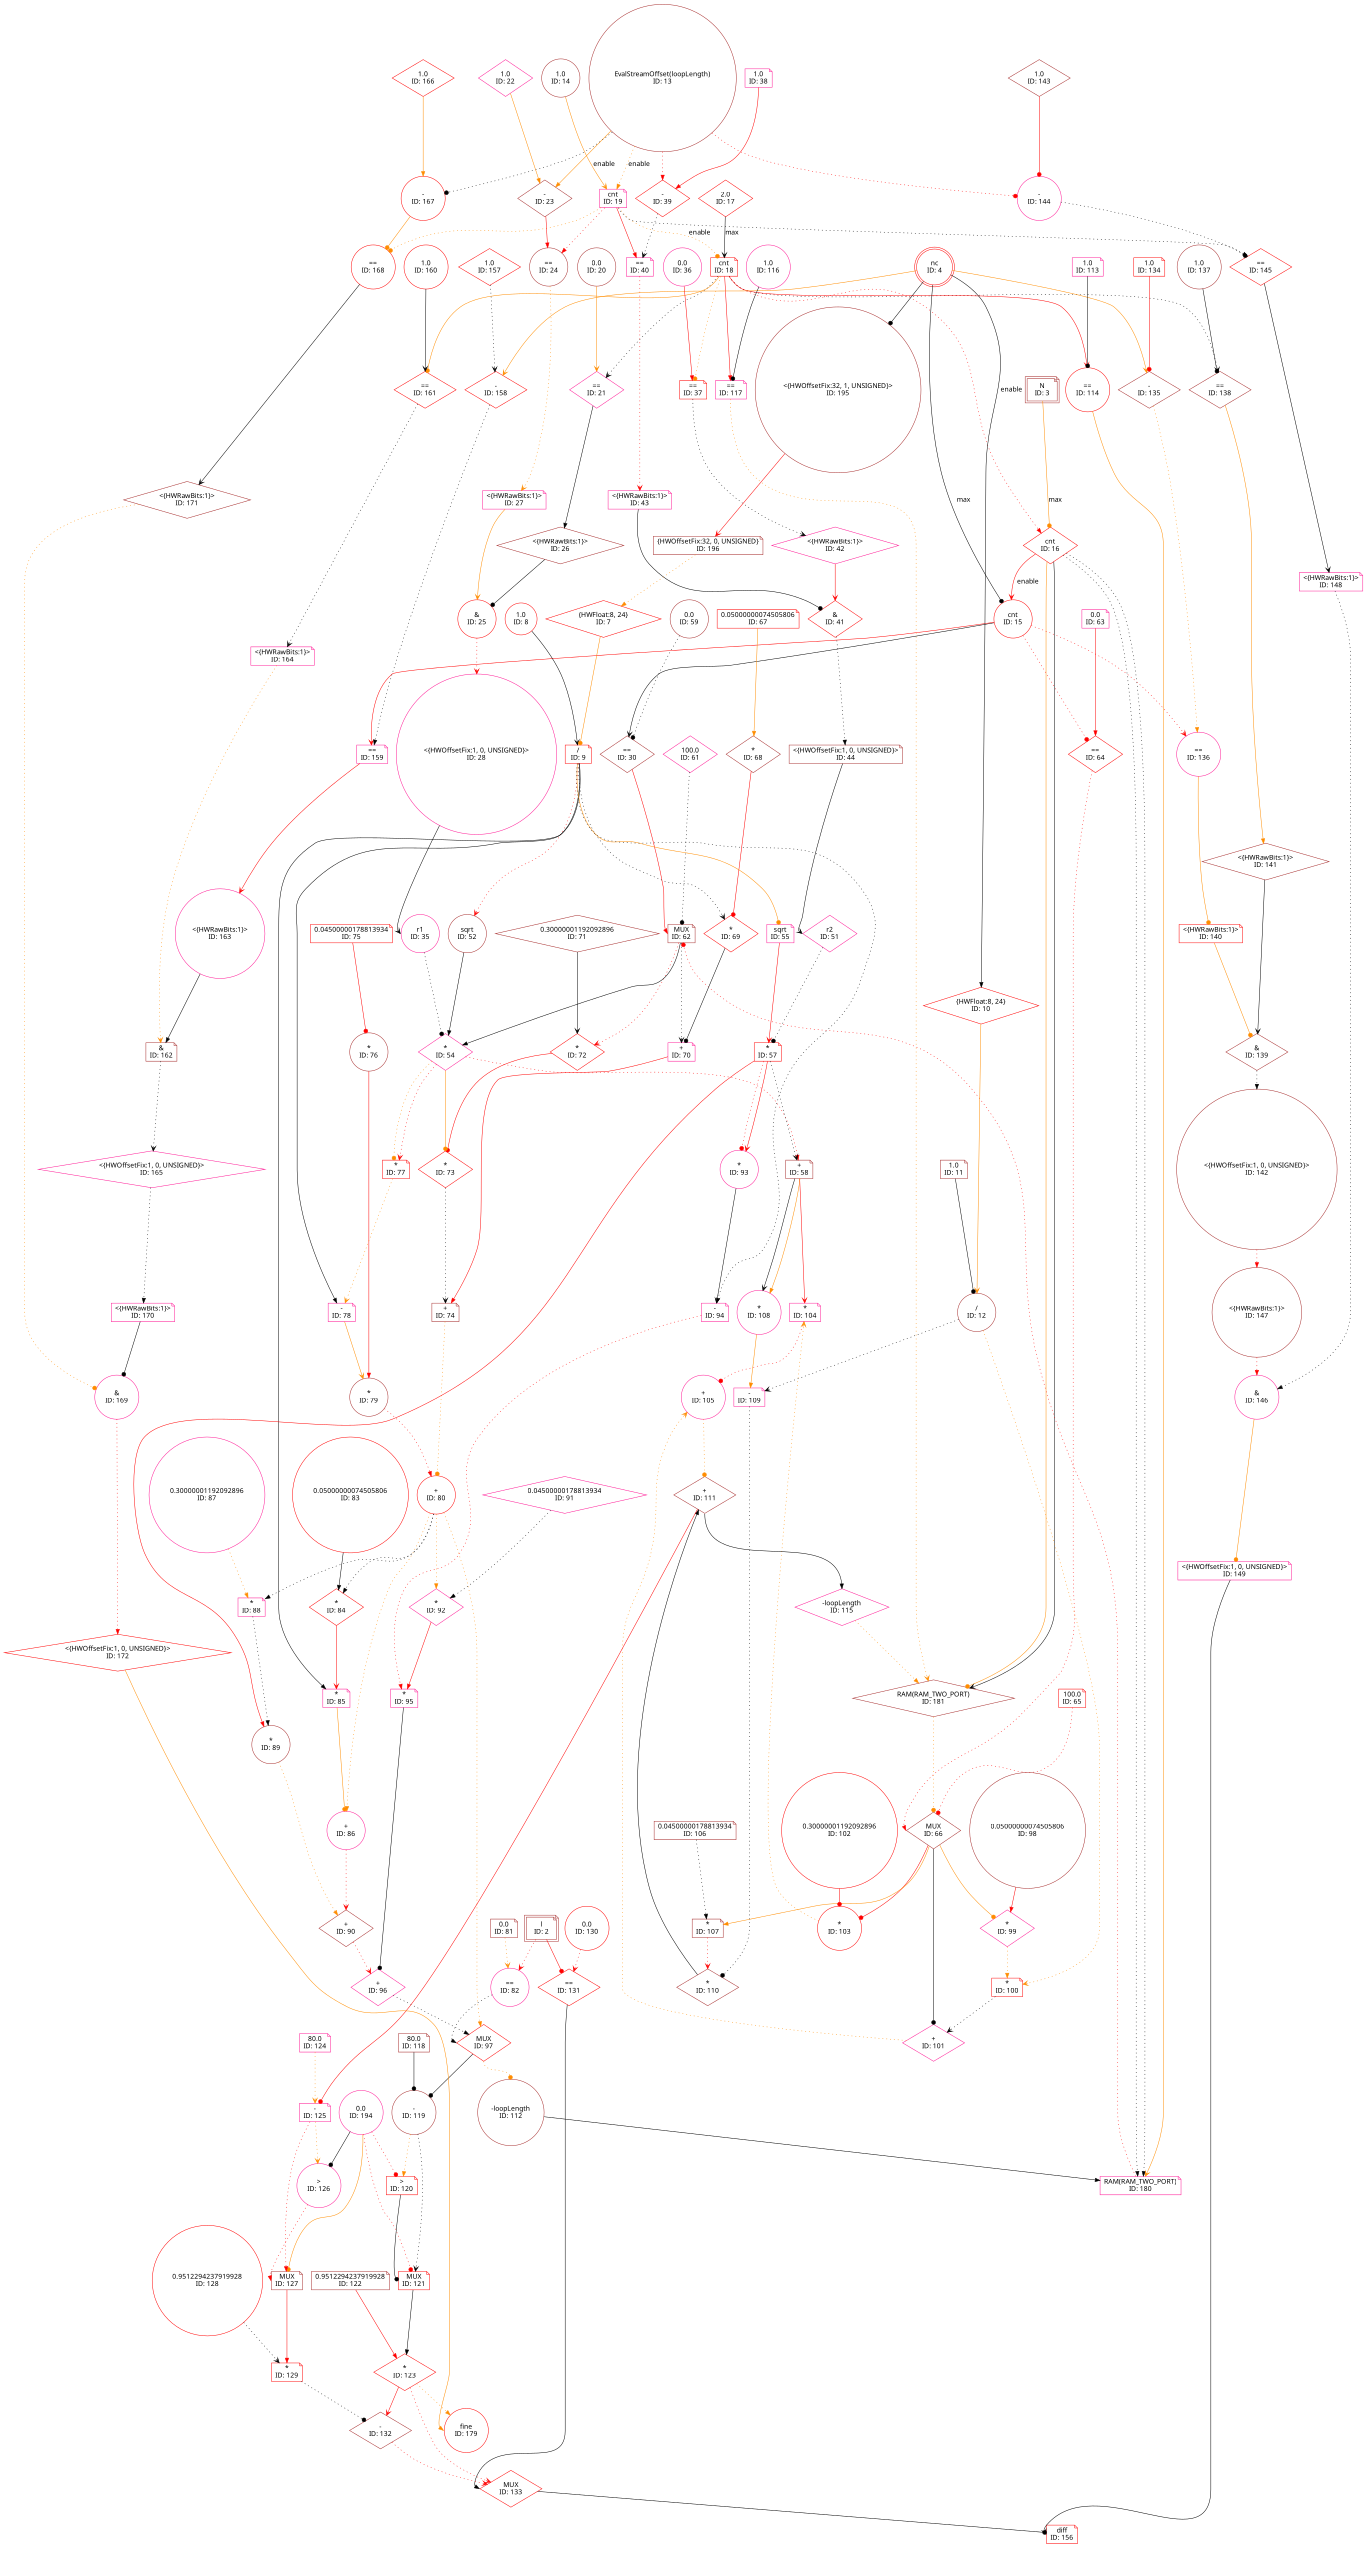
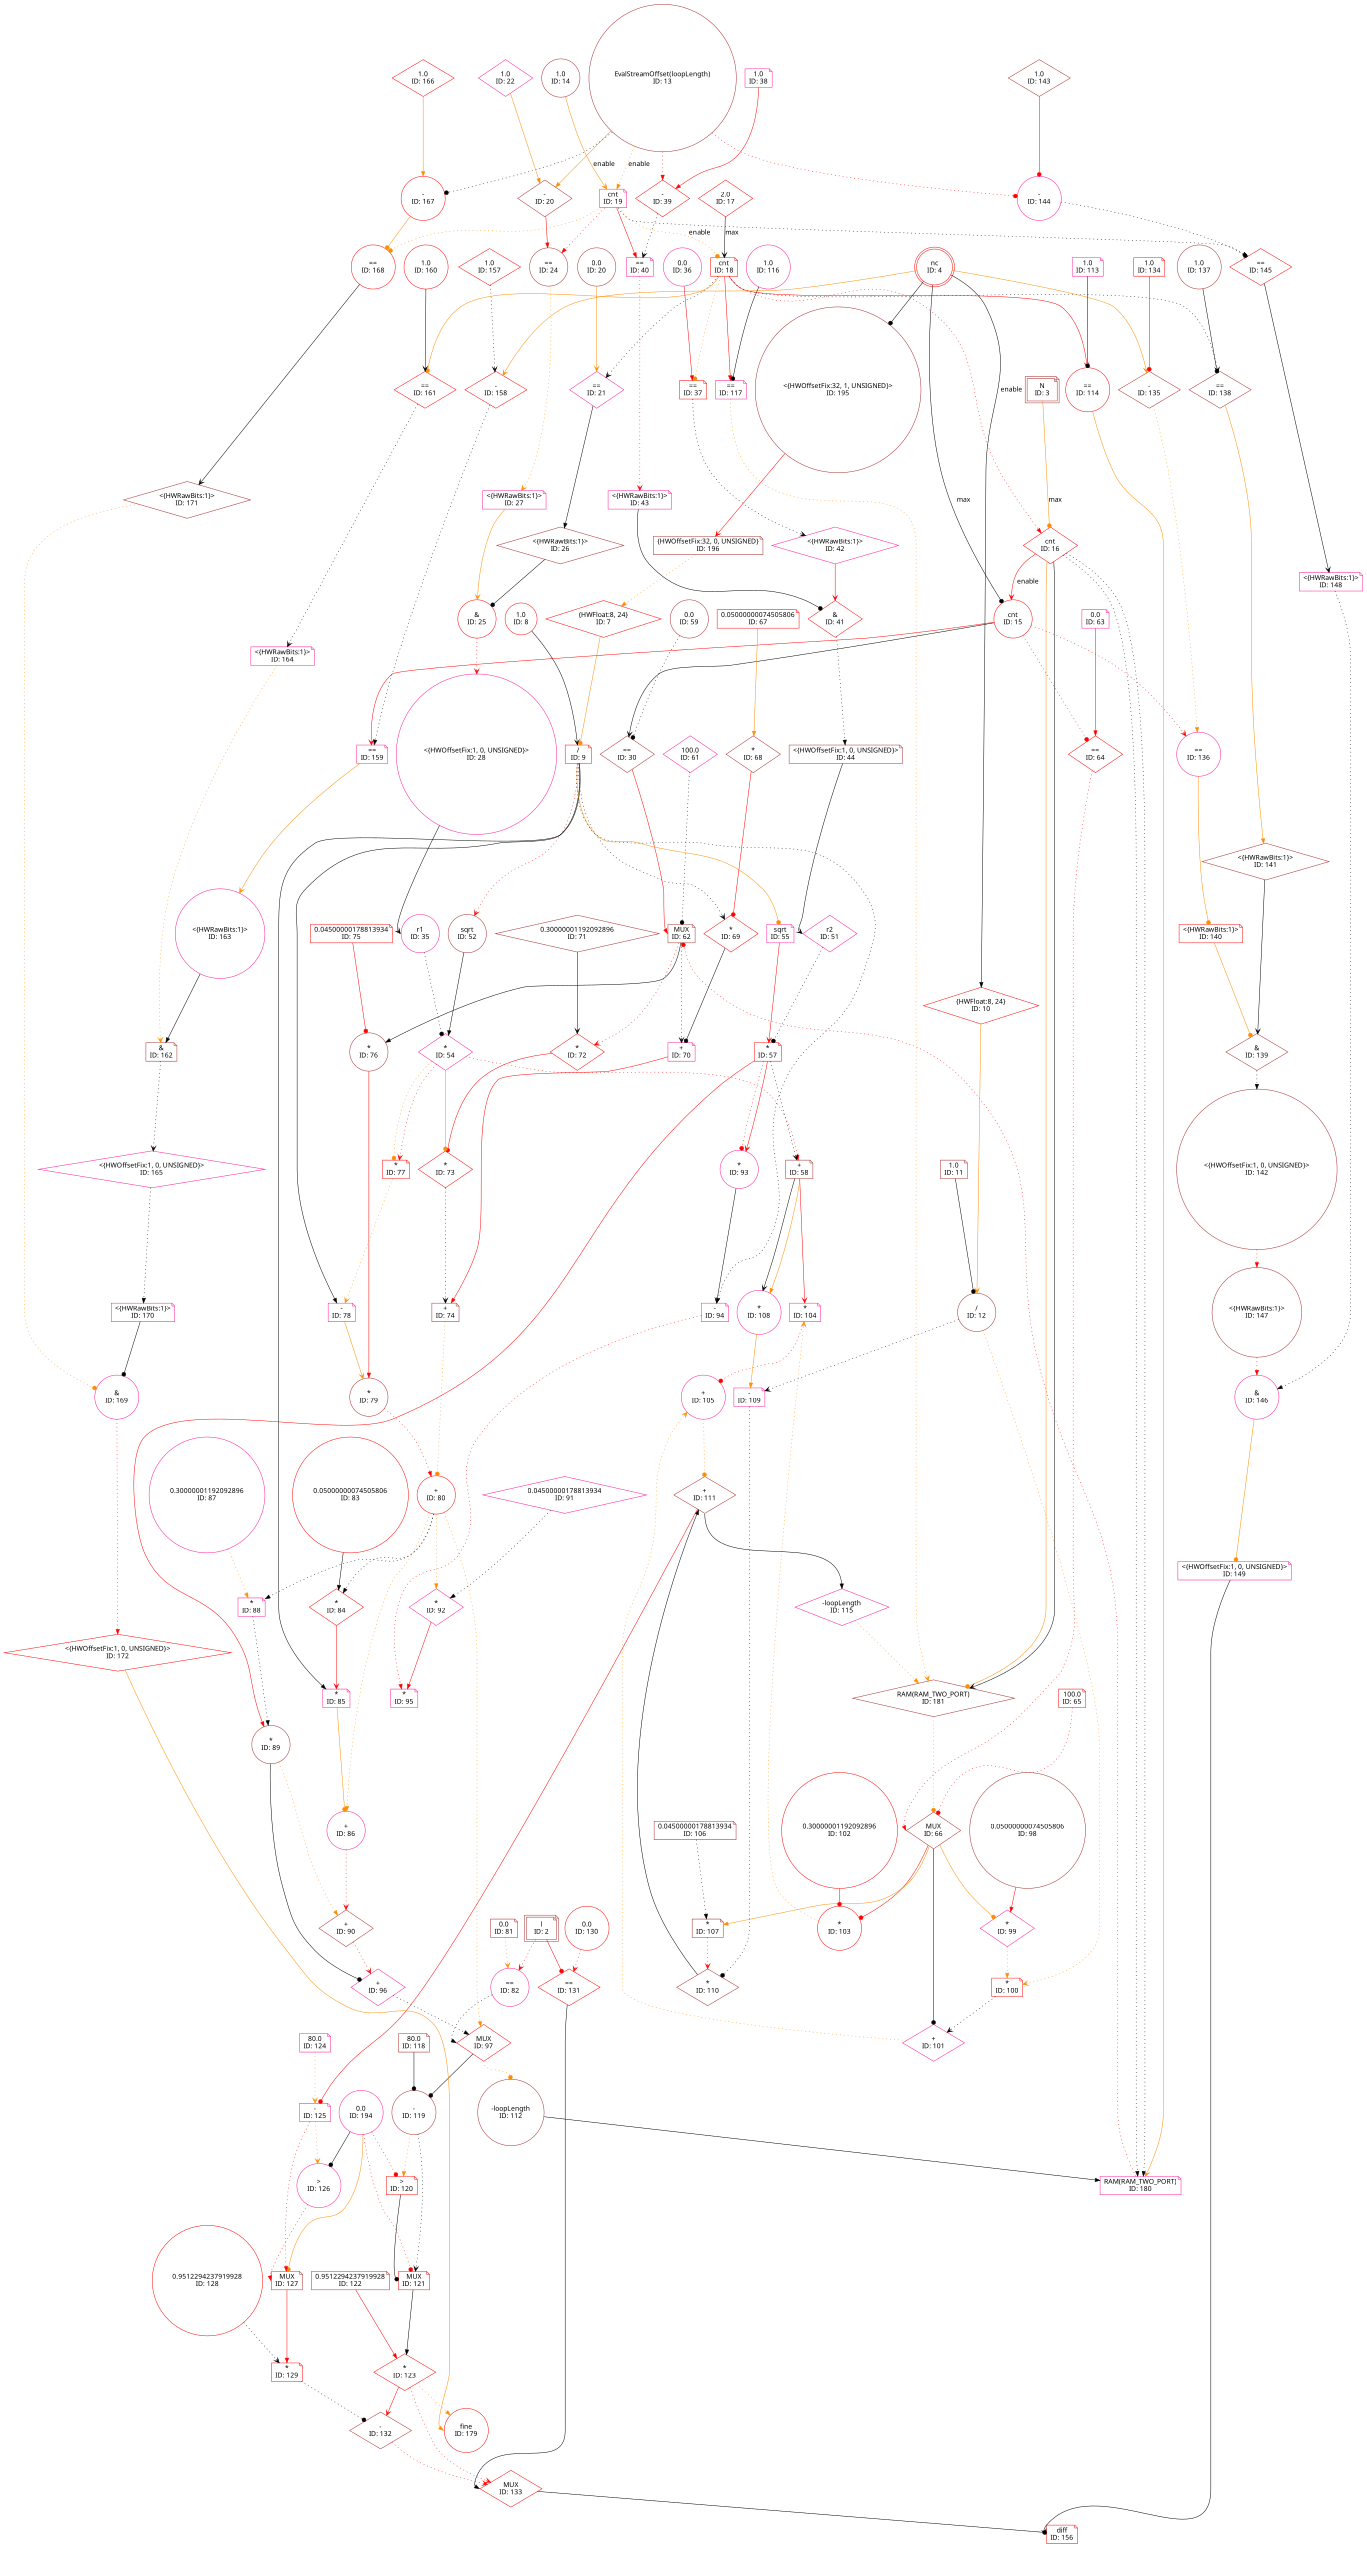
node "- ID: 23": label "- ID: 23" -> "- ID: 20"
edge "== ID: 159" -> "<{HWRawBits:1}> ID: 163": color red -> darkorange
edge "MUX ID: 62" -> "* ID: 54": now "MUX ID: 62" -> "* ID: 76"
edge "* ID: 95" -> "+ ID: 96": now "* ID: 89" -> "+ ID: 96"
